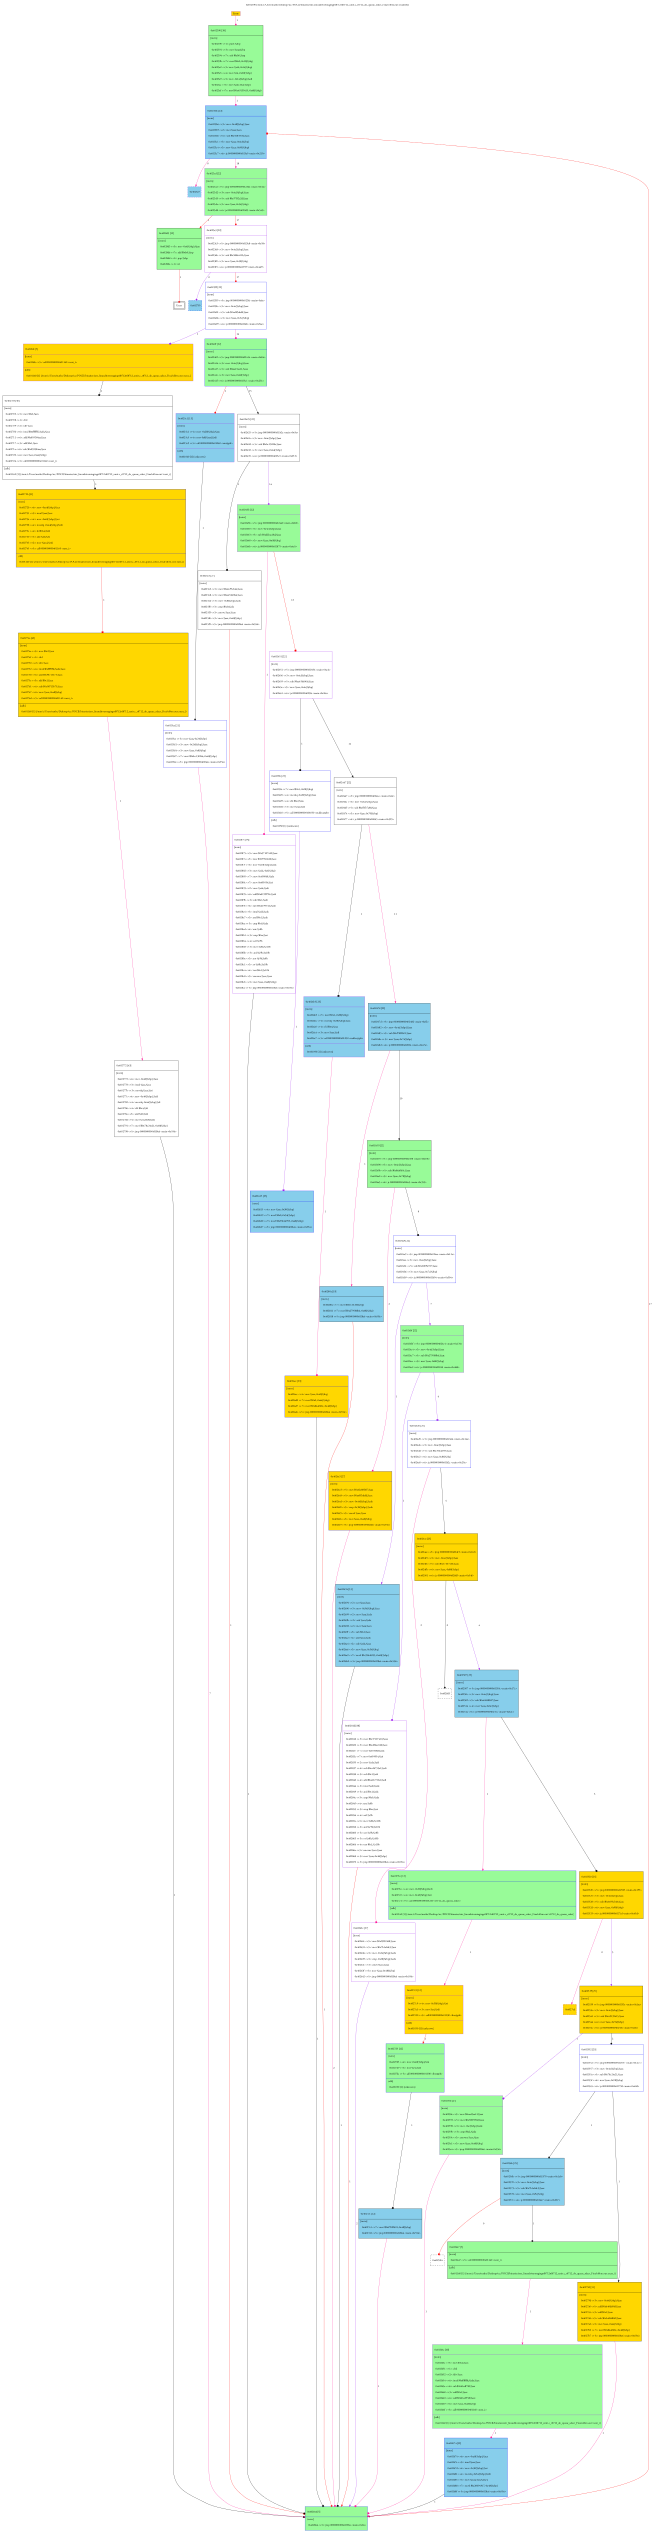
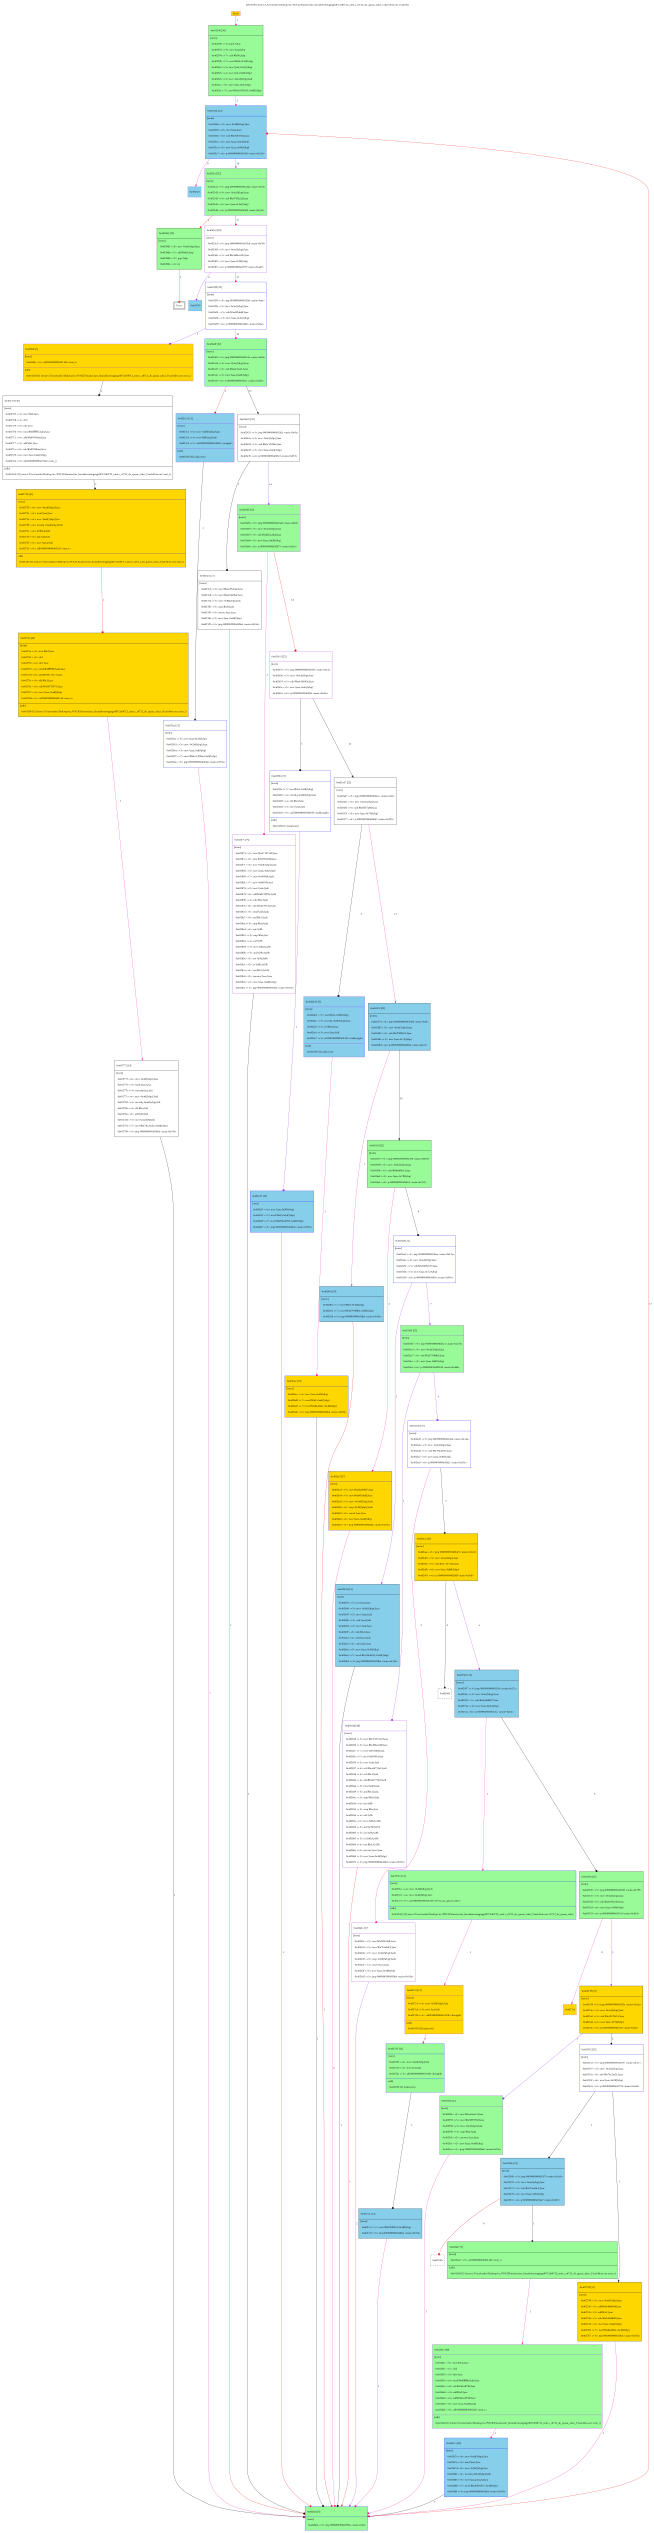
edge "0x402615 [23]" -> "0x4028e6 [5]": added, label "1"
node "0x402520 [25]": fillcolor gold -> palegreen
